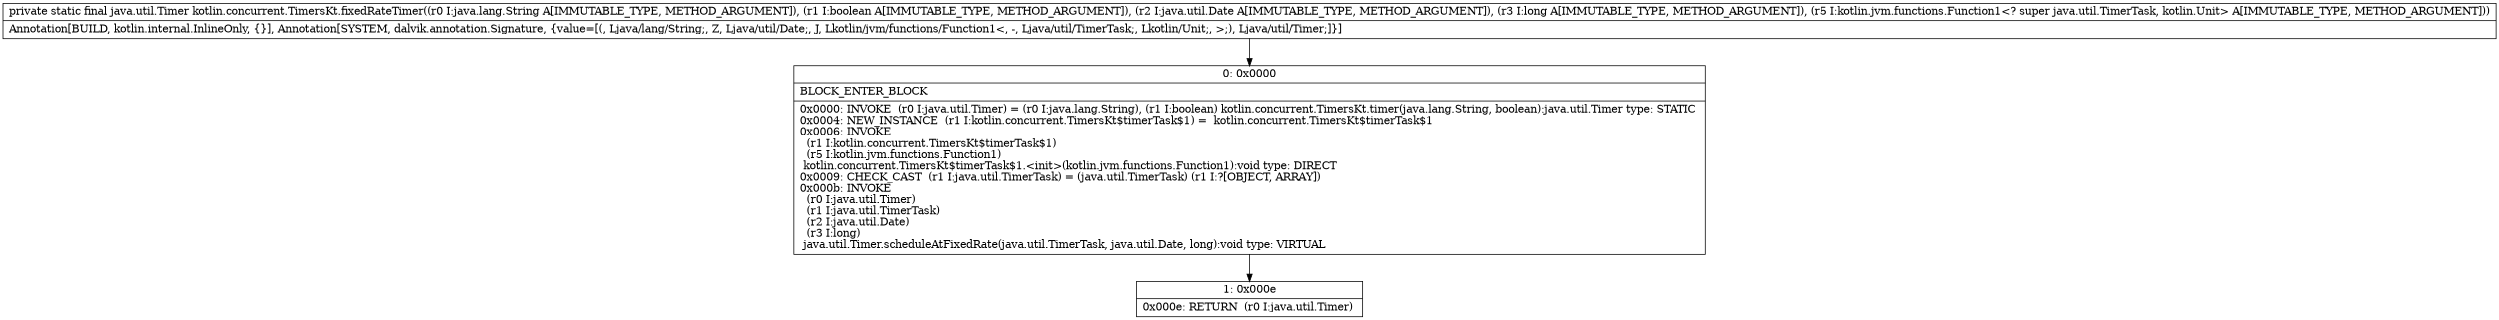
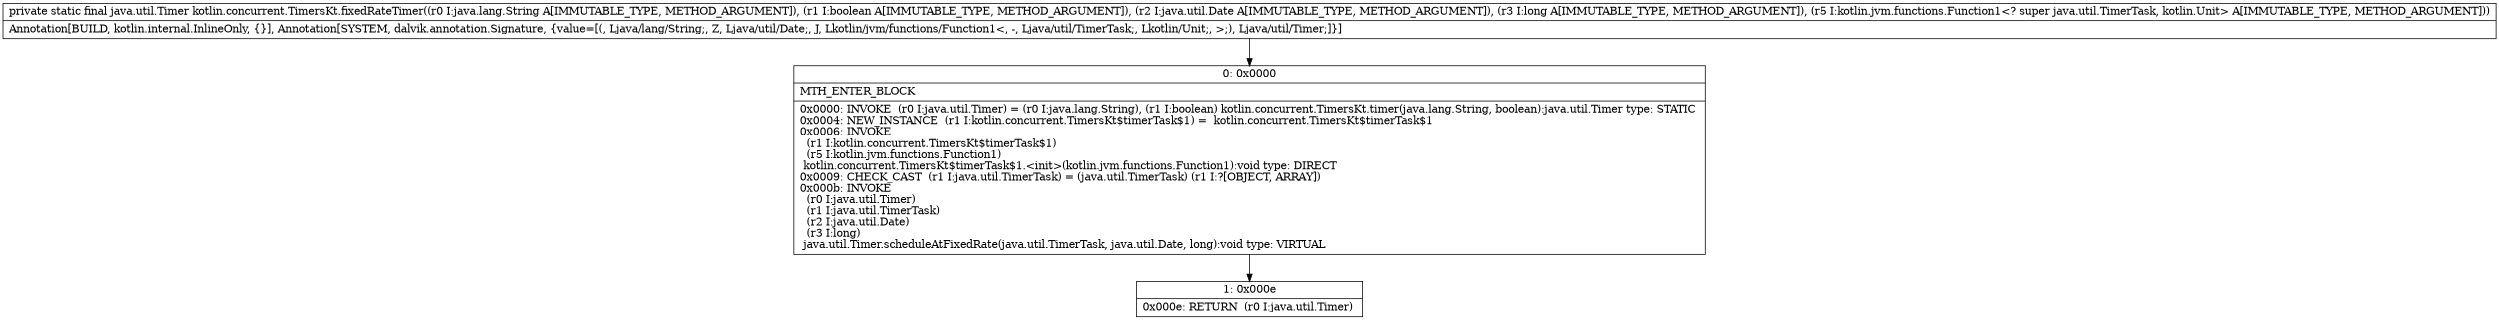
node "0: 0x0000": text "BLOCK_ENTER_BLOCK" -> "MTH_ENTER_BLOCK"
